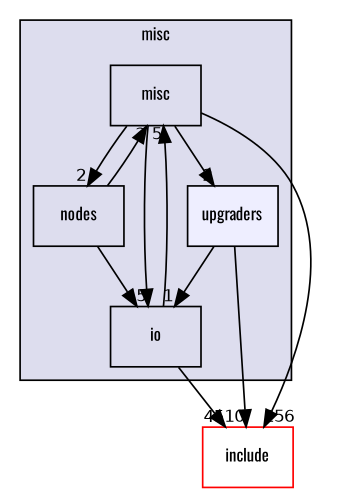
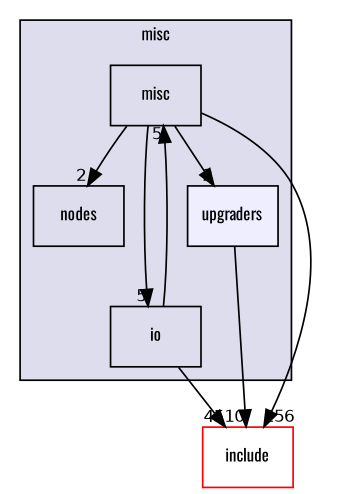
edge "nodes" -> "misc": removed
edge "nodes" -> "io": removed
edge "upgraders" -> "io": removed
